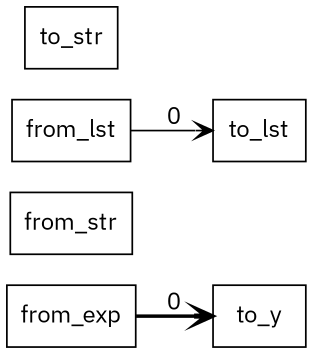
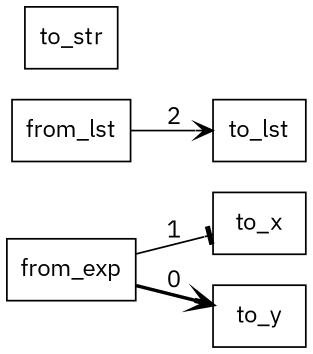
edge "from_lst" -> "to_lst": label "0" -> "2"
node "from_str": removed
node "to_x": added
